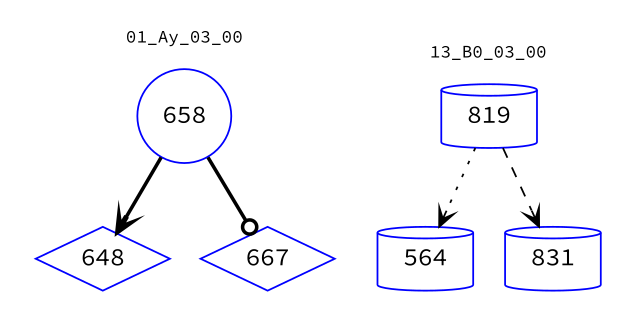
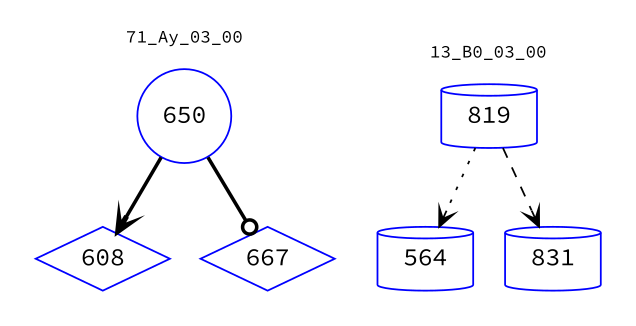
cluster "01_Ay_03_00": label "01_Ay_03_00" -> "71_Ay_03_00"
node "658": label "658" -> "650"
node "648": label "648" -> "608"
